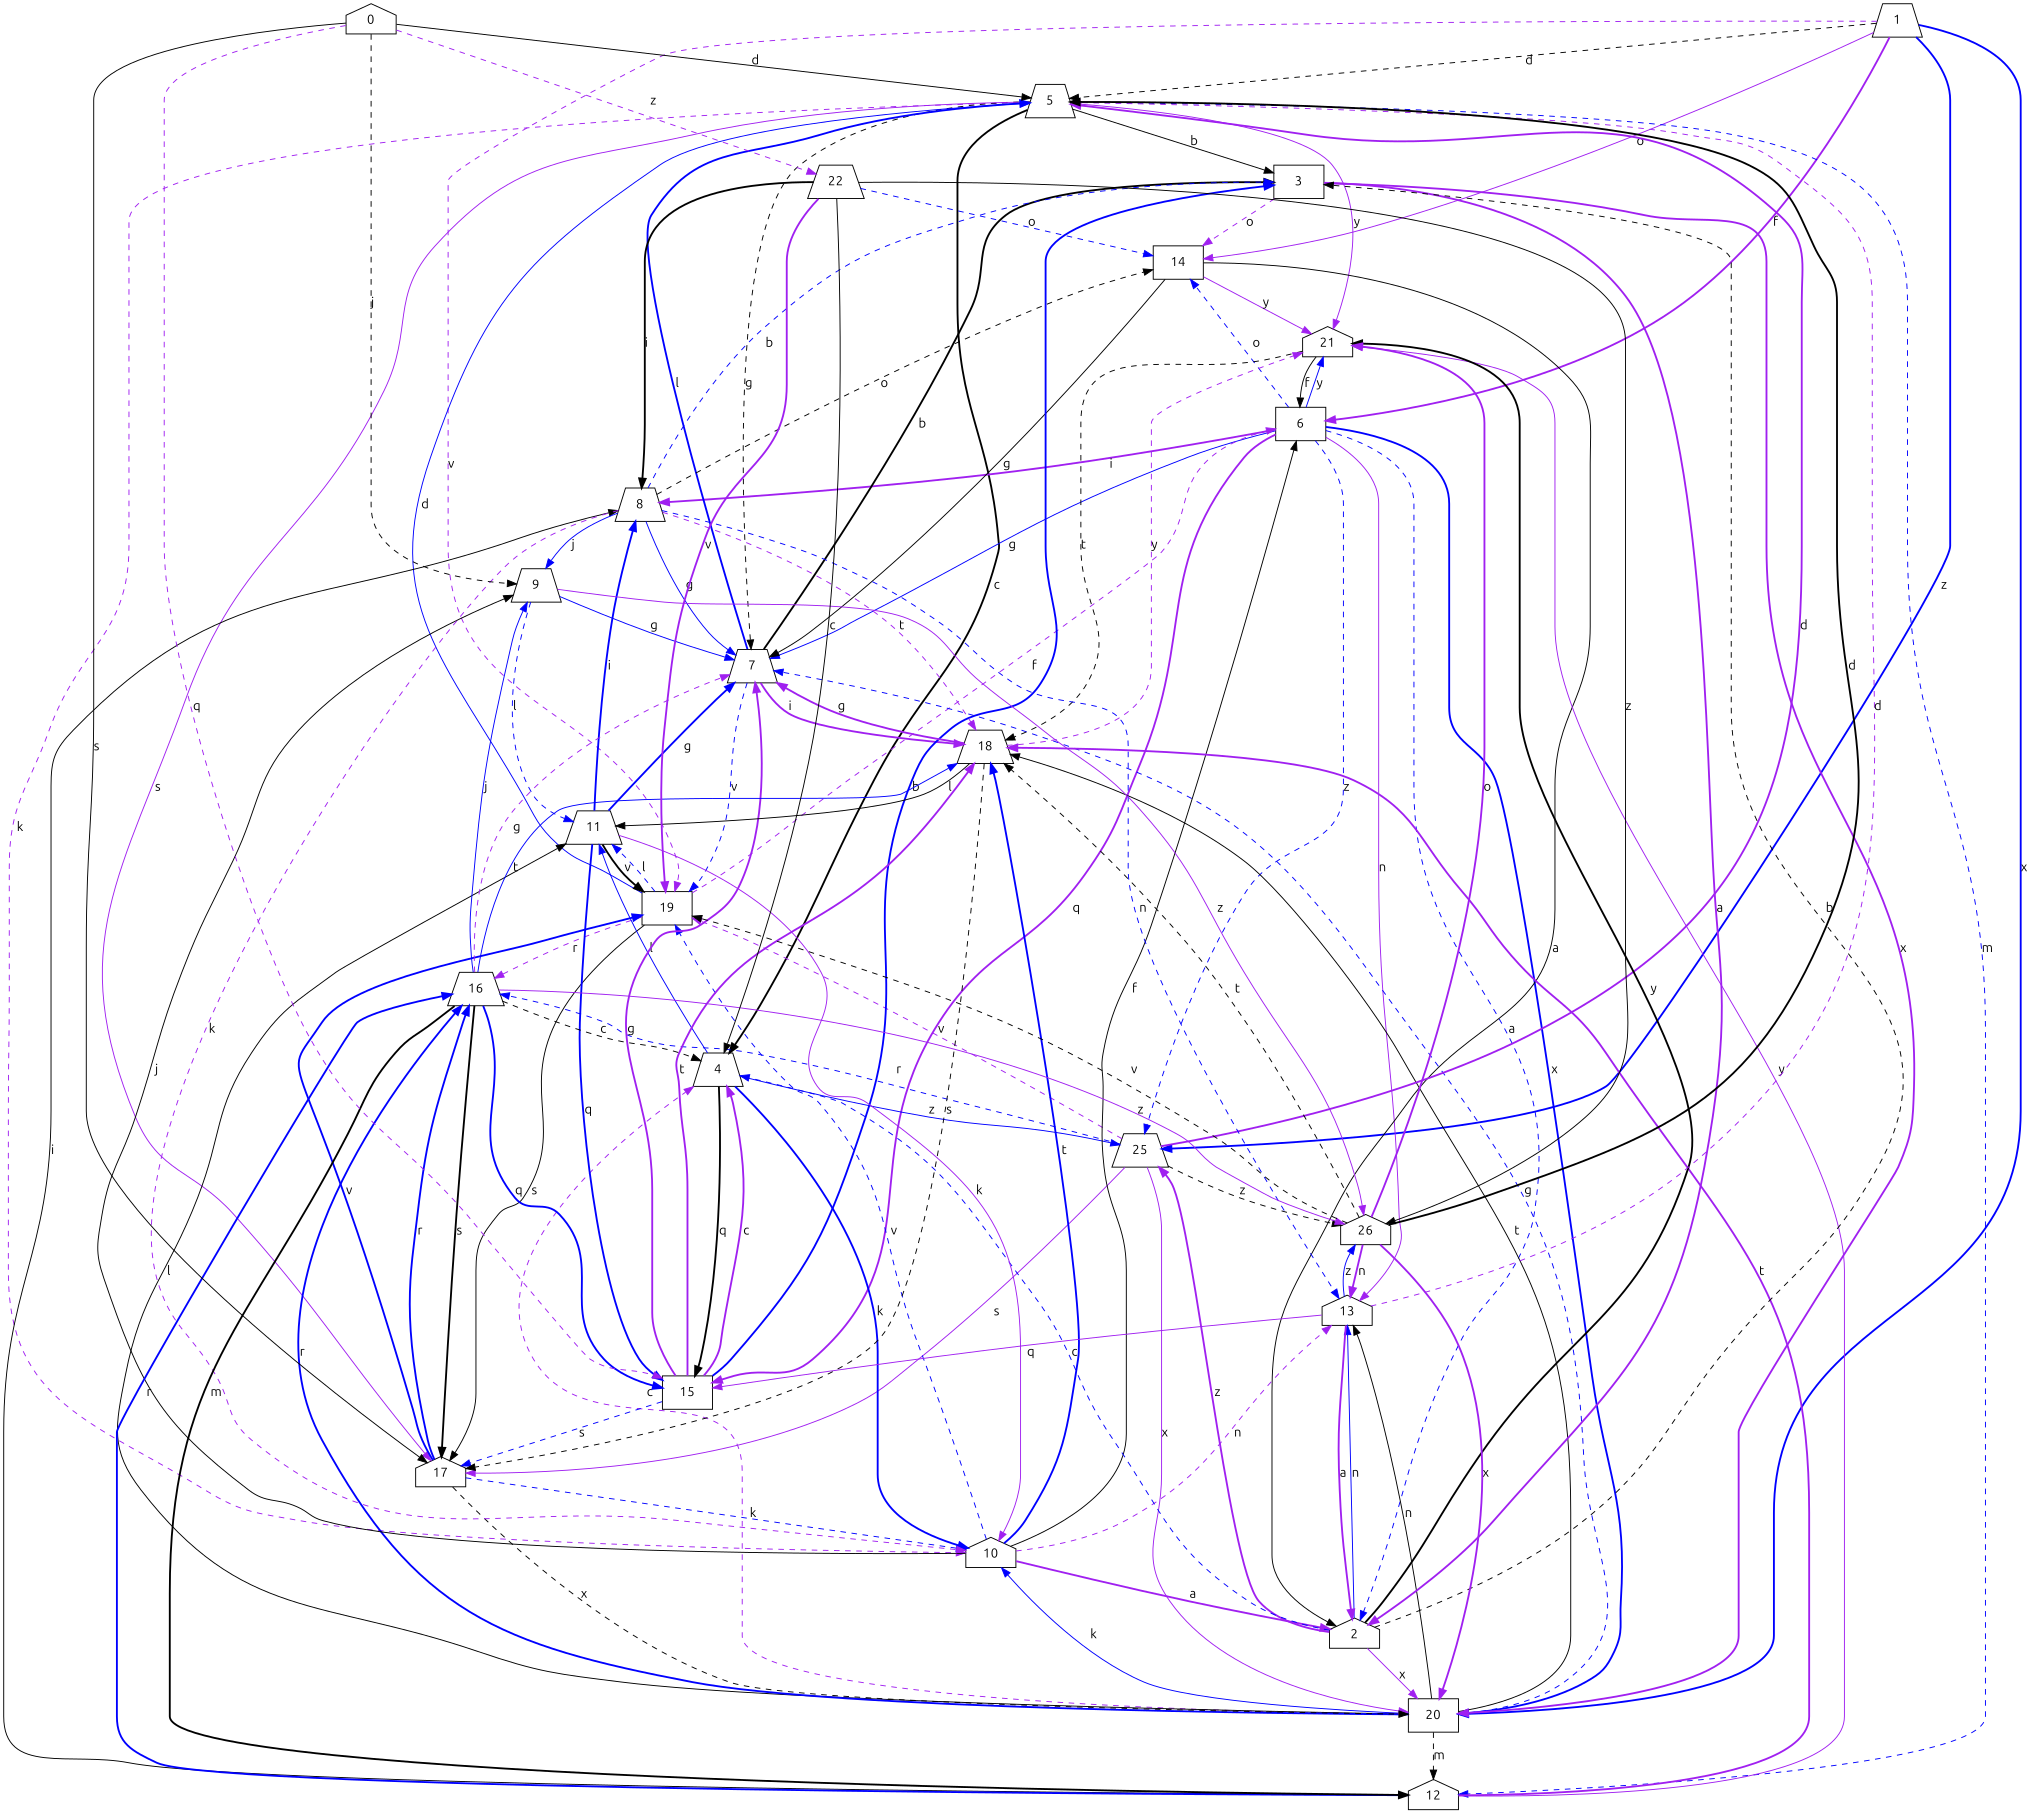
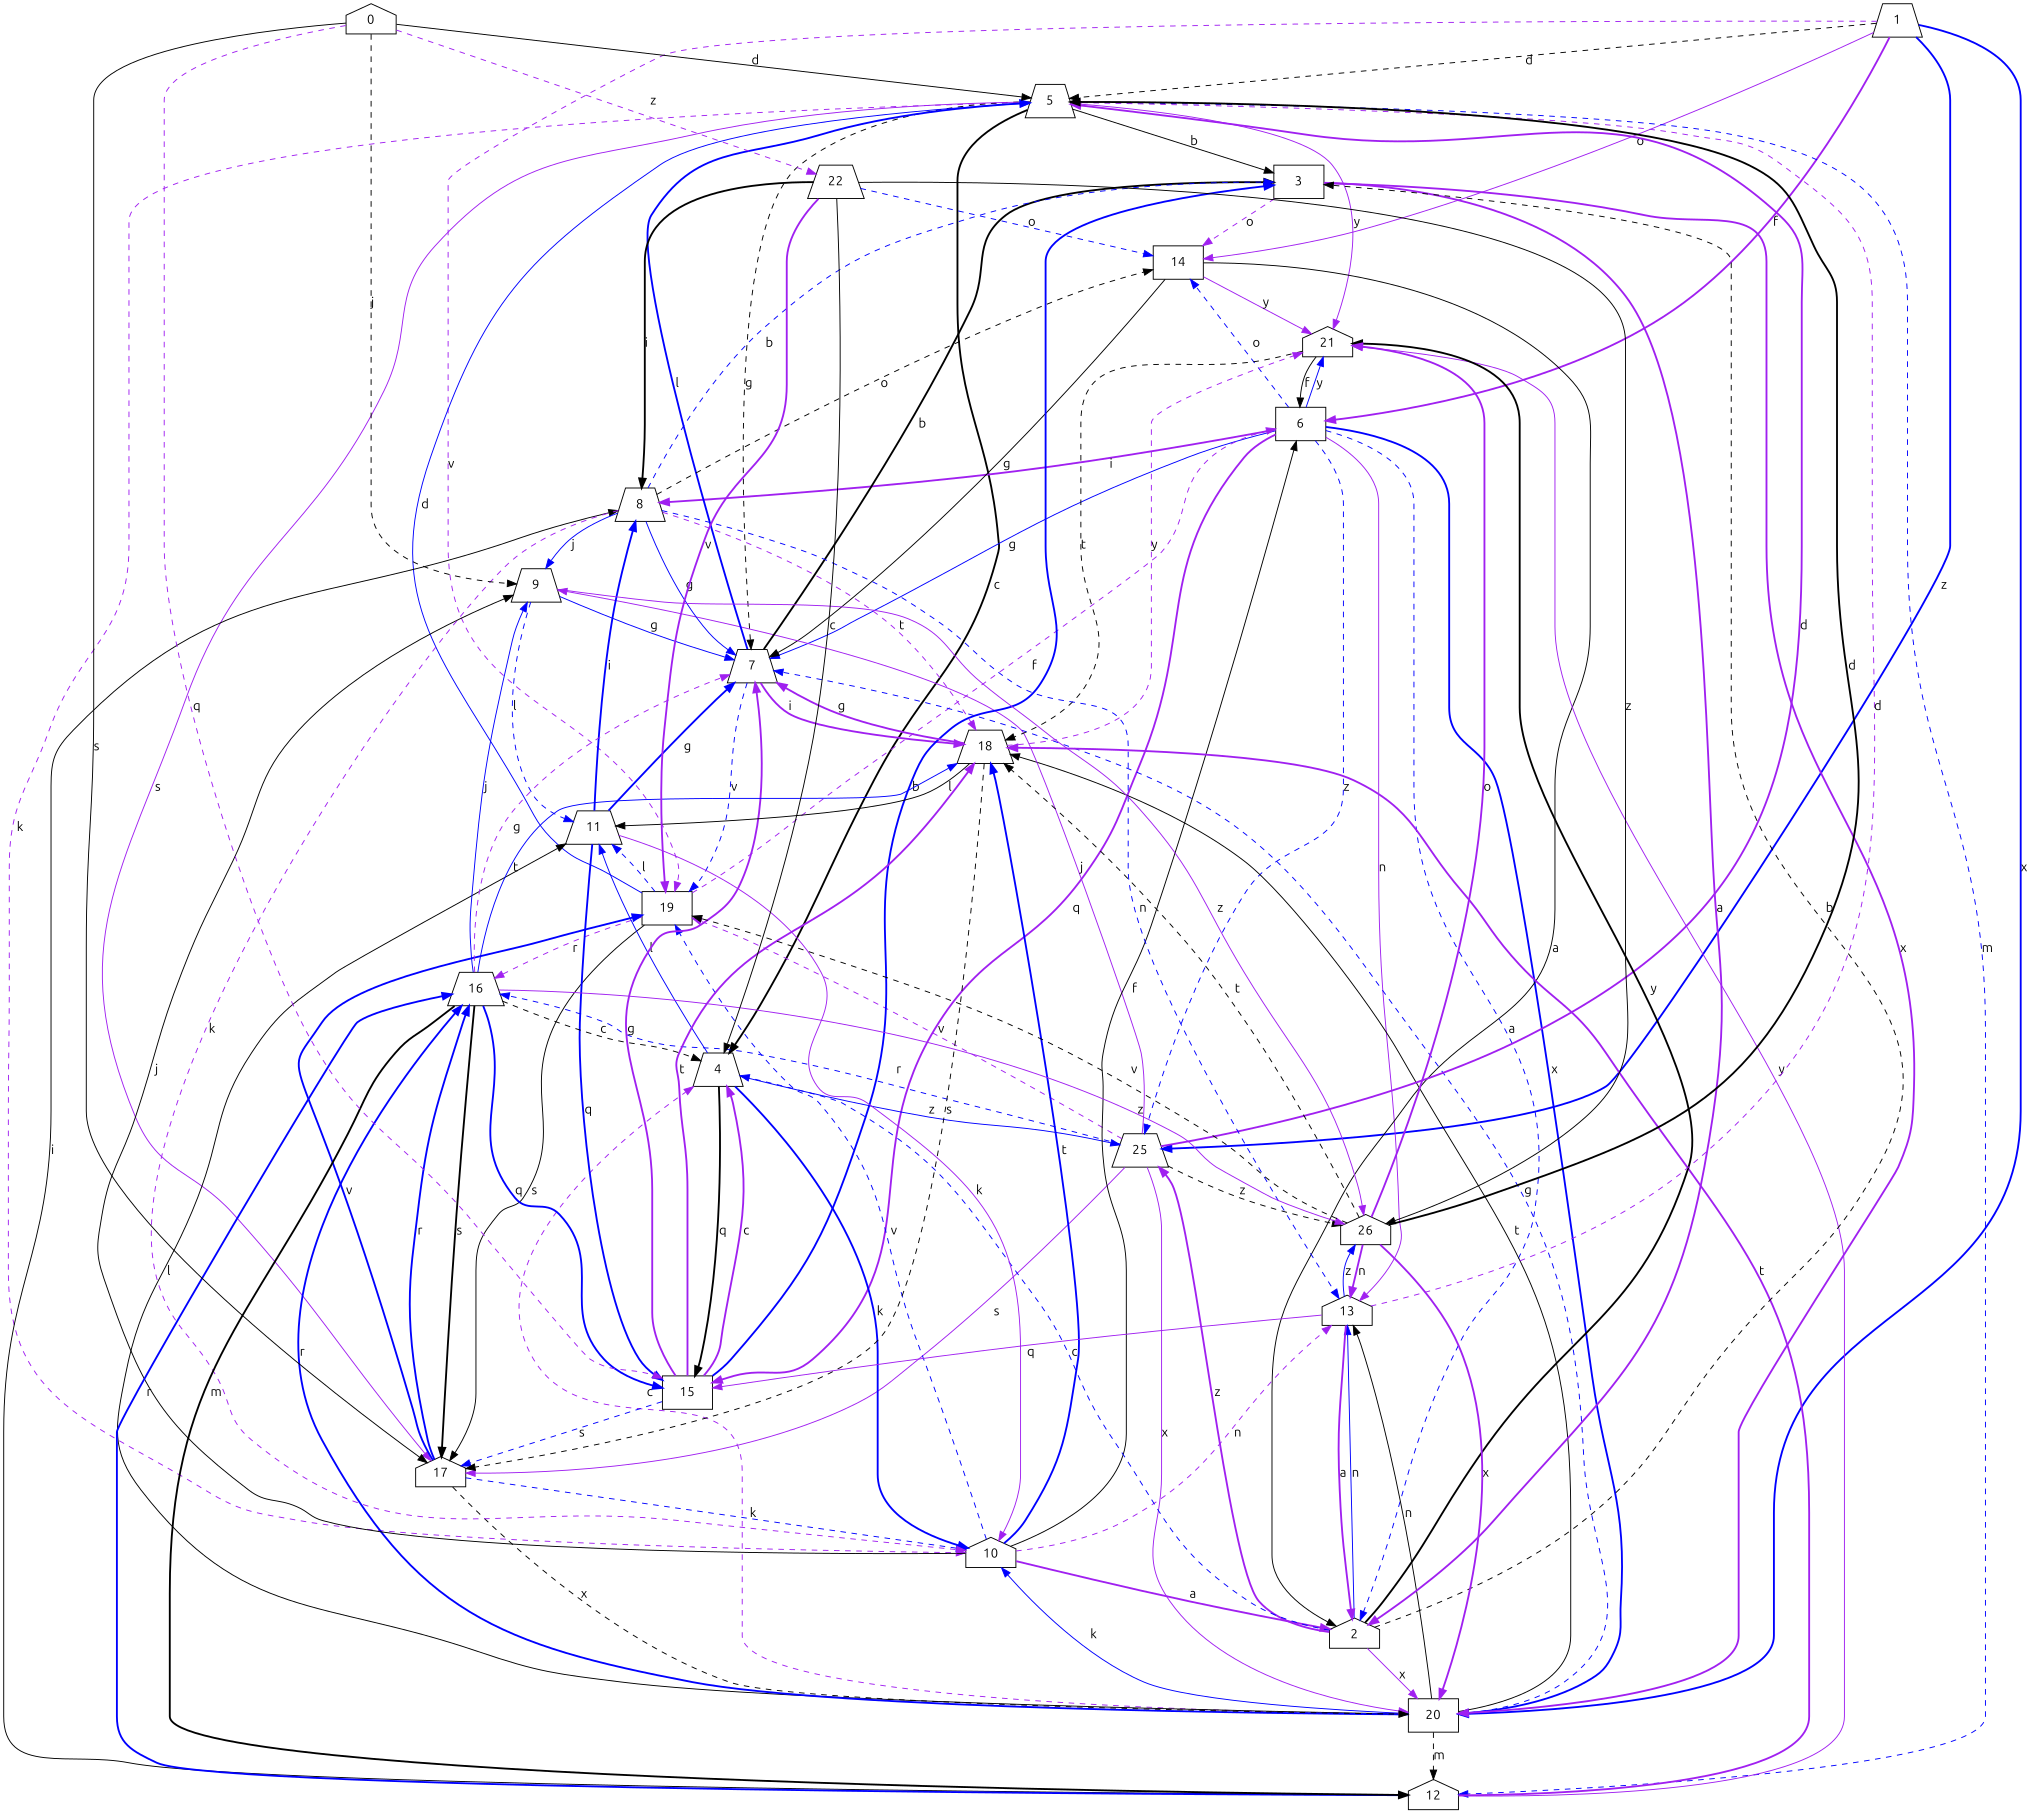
edge "25" -> "9": added, label "j"
edge "11" -> "19": removed, label "v"
